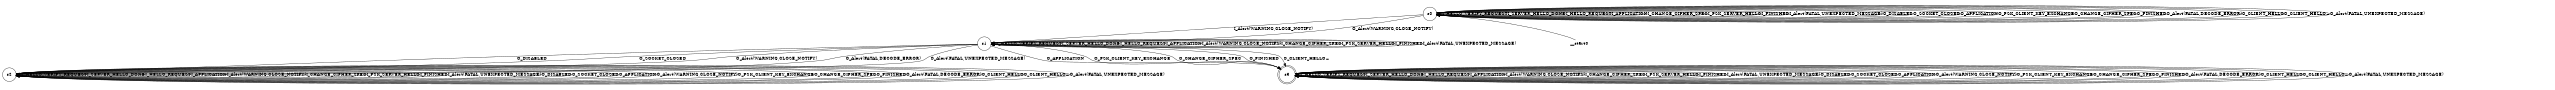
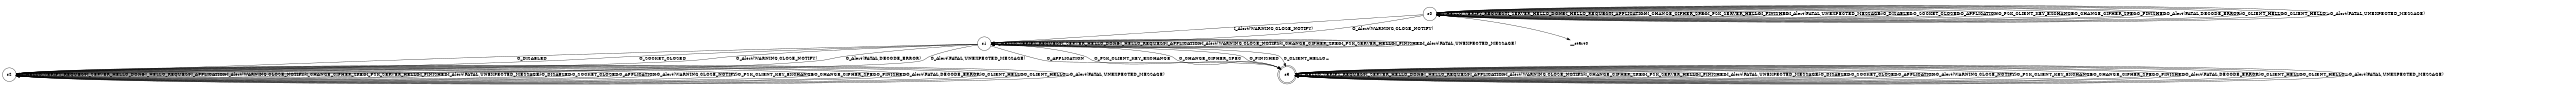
edge "__start0" -> "s0": reversed
